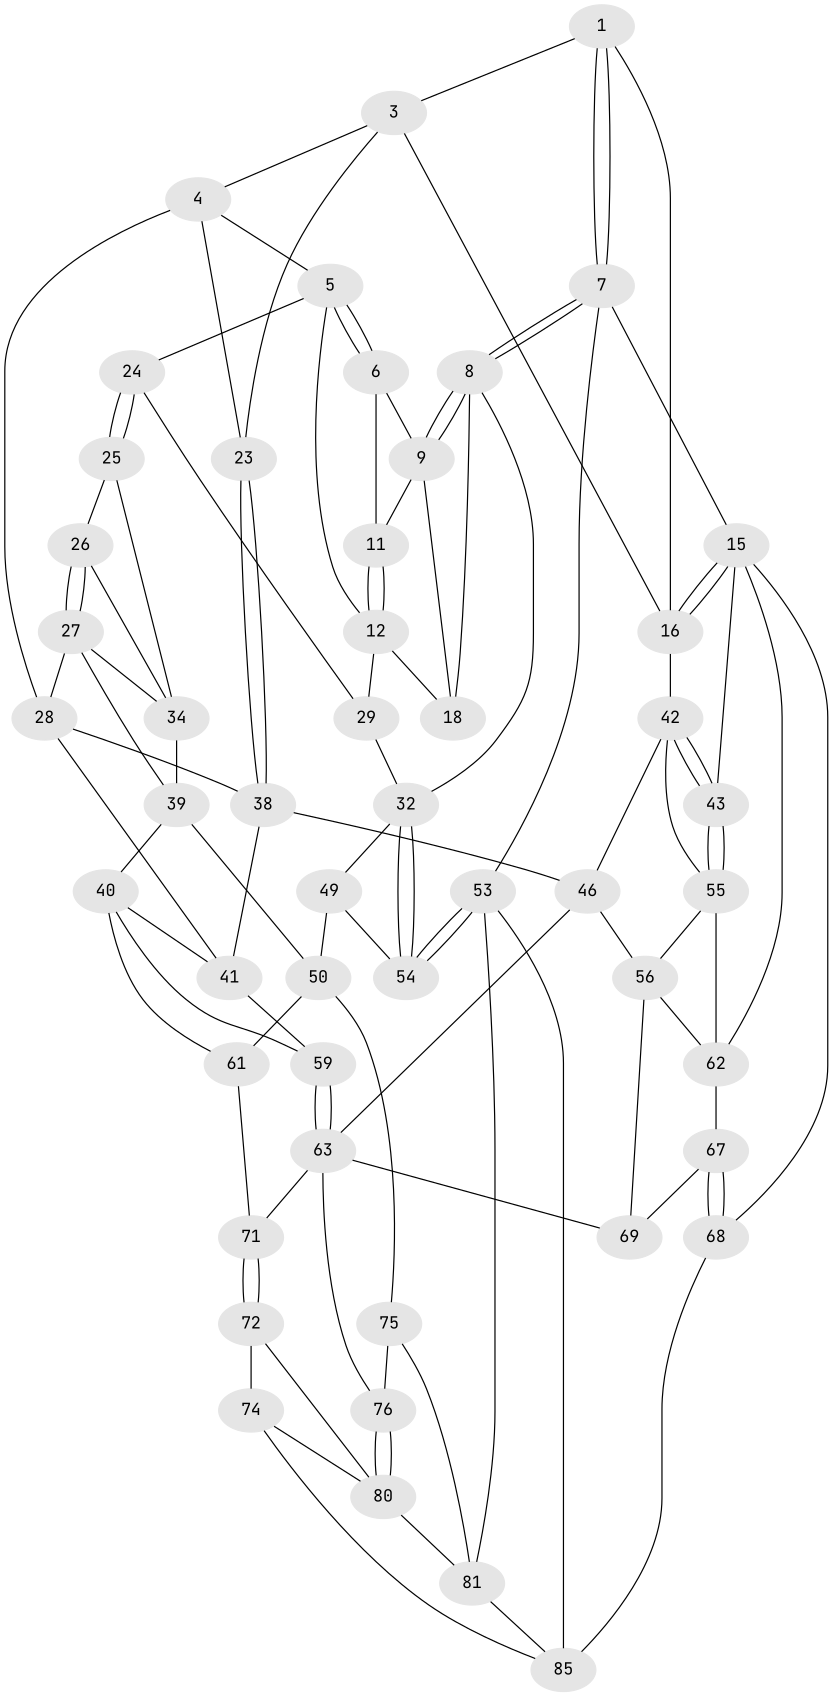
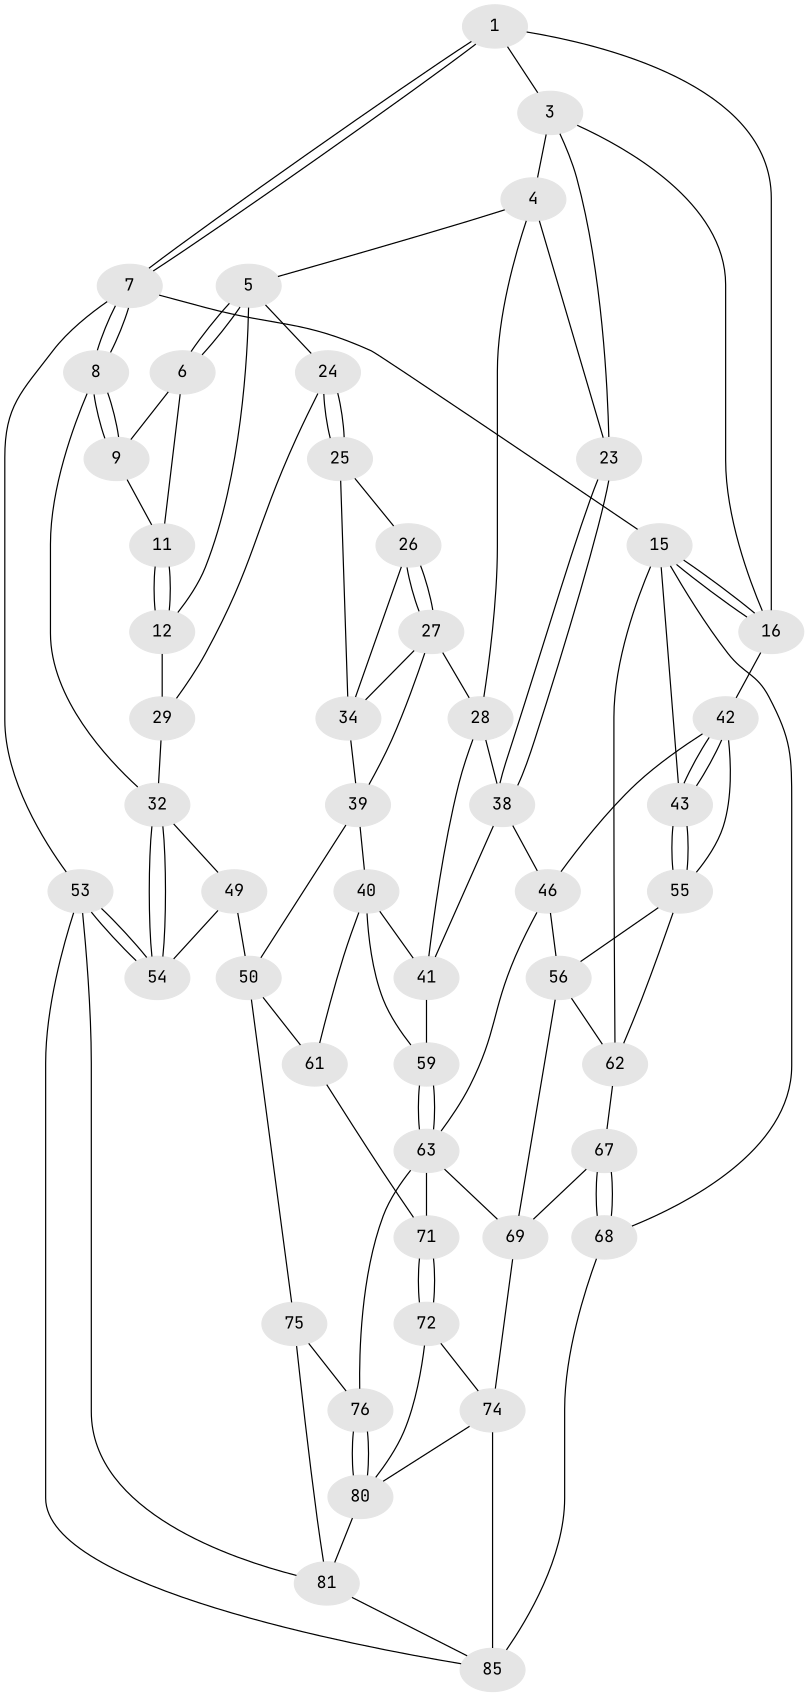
node "18": removed
edge "69" -- "74": added
